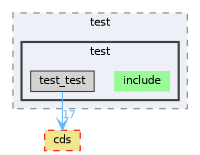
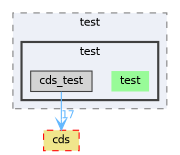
node "test_test": label "test_test" -> "cds_test"
node "include": label "include" -> "test"
